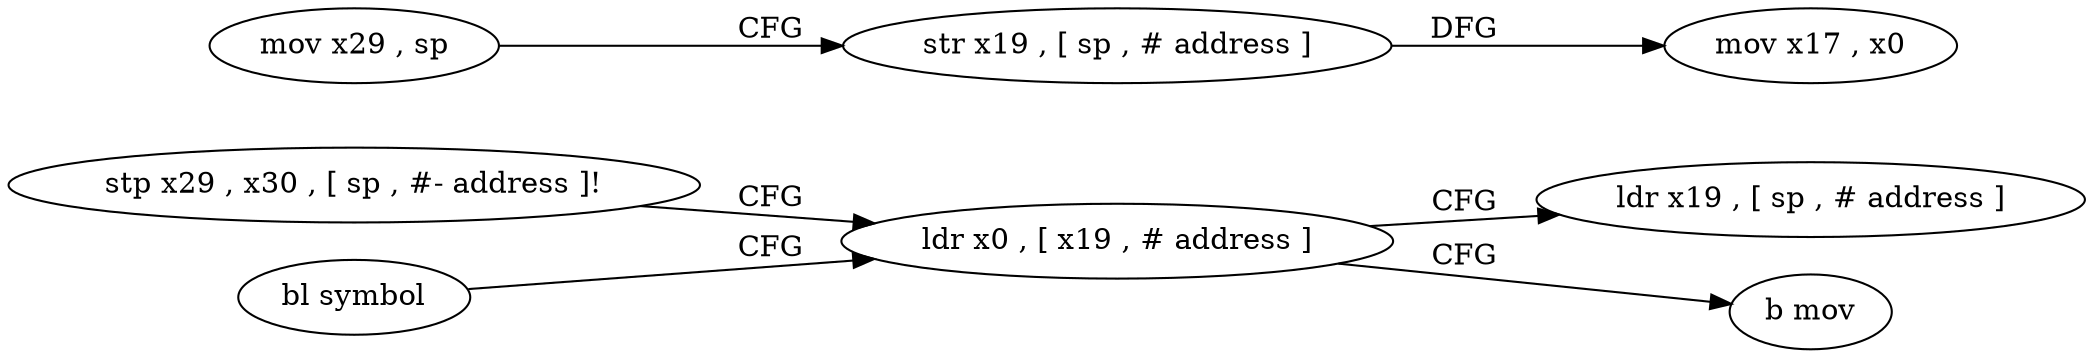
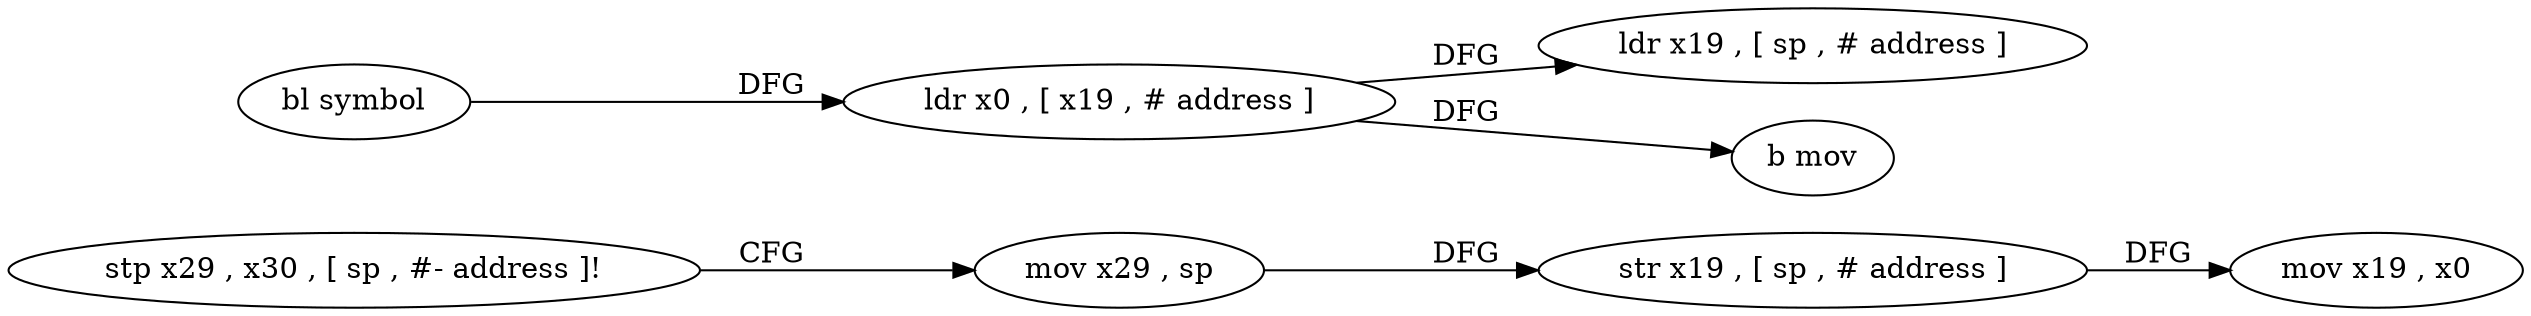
edge "mov x29 , sp" -> "str x19 , [ sp , # address ]": label "CFG" -> "DFG"
node "mov x17 , x0": label "mov x17 , x0" -> "mov x19 , x0"
edge "ldr x0 , [ x19 , # address ]" -> "ldr x19 , [ sp , # address ]": label "CFG" -> "DFG"
edge "stp x29 , x30 , [ sp , #- address ]!" -> "ldr x0 , [ x19 , # address ]": now "stp x29 , x30 , [ sp , #- address ]!" -> "mov x29 , sp"
edge "bl symbol" -> "ldr x0 , [ x19 , # address ]": label "CFG" -> "DFG"
edge "ldr x0 , [ x19 , # address ]" -> "b mov": label "CFG" -> "DFG"
